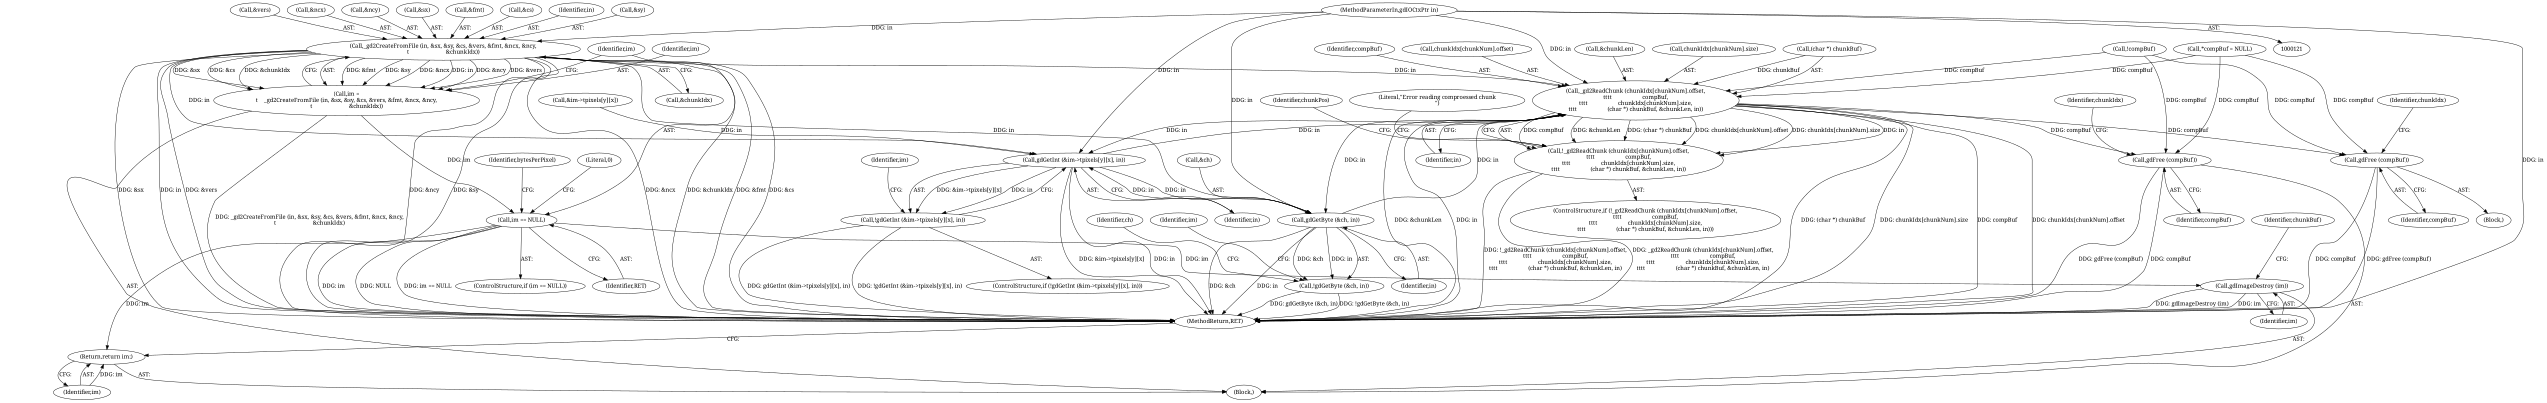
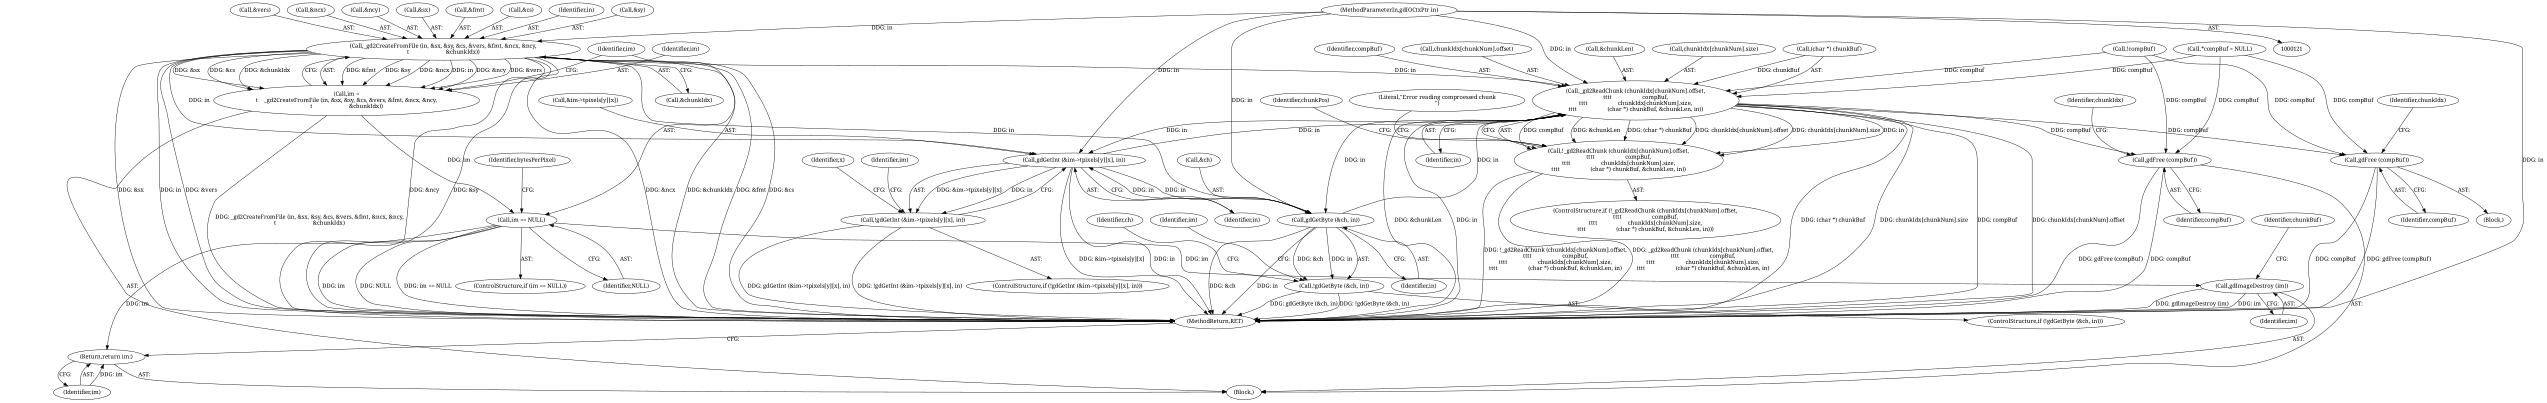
edge "(Call,&im->tpixels[y][x])" -> "(Call,gdGetInt (&im->tpixels[y][x], in))": label "DDG: in" -> "AST: "
node "(Literal,0)": removed
node "(Identifier,x)": added
node "(Identifier,RET)": label "(Identifier,RET)" -> "(Identifier,NULL)"
node "(ControlStructure,if (!gdGetByte (&ch, in)))": added
